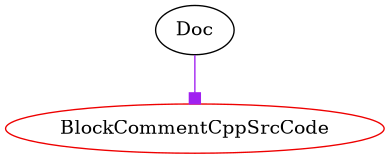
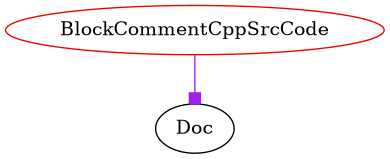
edge "Doc" -> "BlockCommentCppSrcCode": reversed
